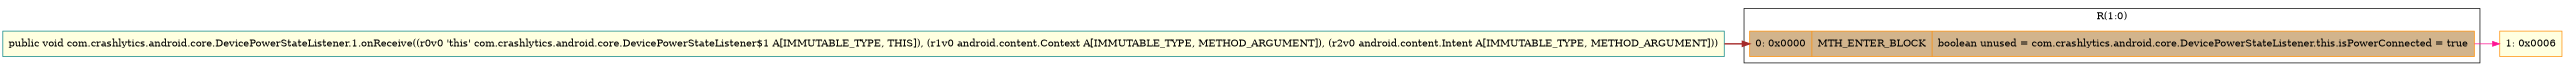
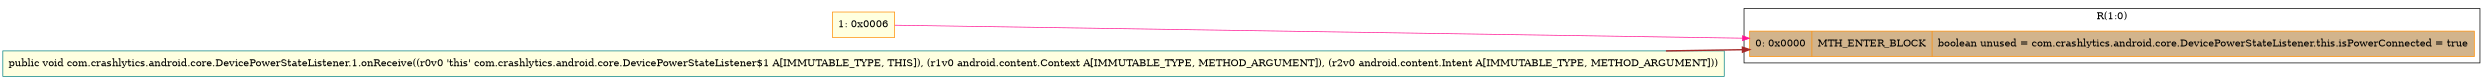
edge "0: 0x0000" -> "1: 0x0006": reversed
